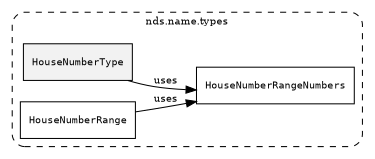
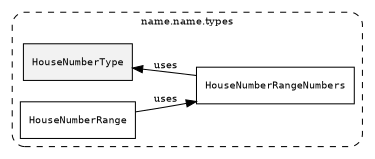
cluster "nds.name.types": label "nds.name.types" -> "name.name.types"
edge "HouseNumberType" -> "HouseNumberRangeNumbers": reversed
